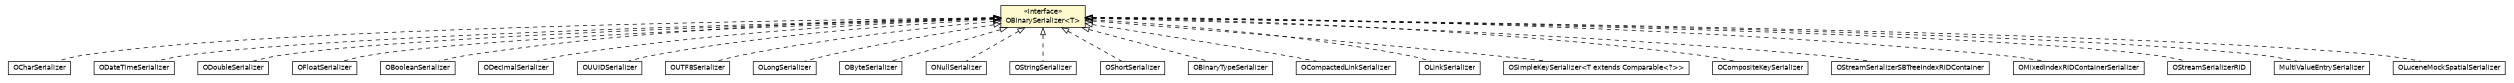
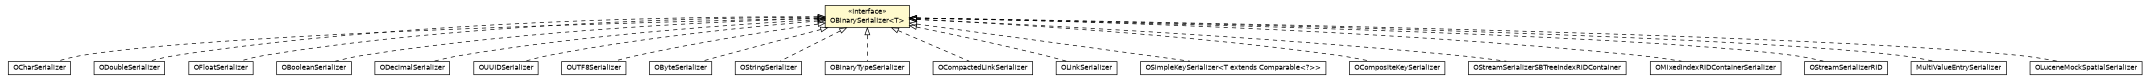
node "ODateTimeSerializer": removed
node "OLongSerializer": removed
node "ONullSerializer": removed
node "OShortSerializer": removed
